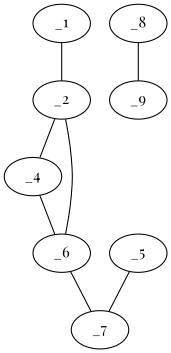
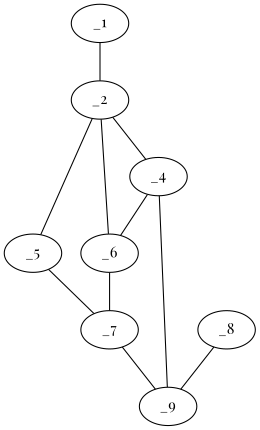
edge "_2" -- "_5": added
edge "_4" -- "_9": added
edge "_7" -- "_9": added
